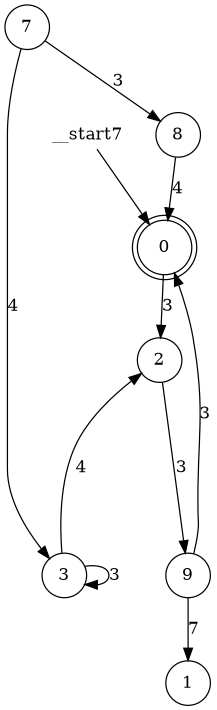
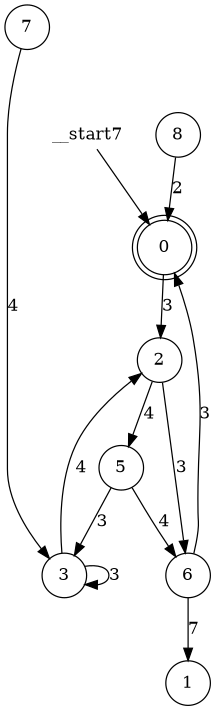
edge "7" -> "8": removed, label "3"
edge "8" -> "0": label "4" -> "2"
node "5": added
node "9": label "9" -> "6"
